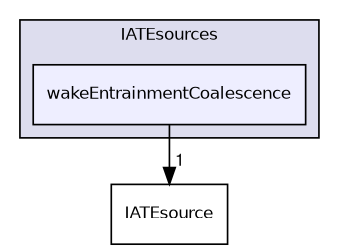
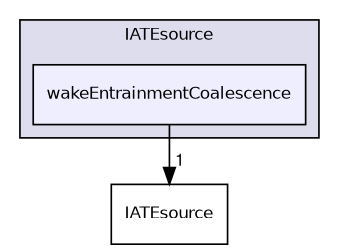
cluster "IATEsources": label "IATEsources" -> "IATEsource"
